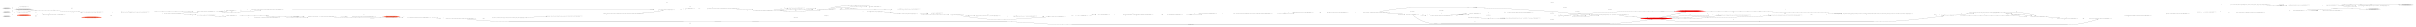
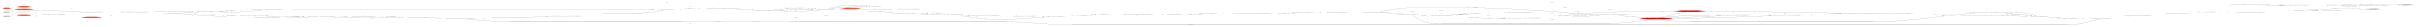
node "String name@@@2@@@['0', '0', '1']": fillcolor white -> tomato
node "configure['0', '0', '1']": fillcolor lightgray -> tomato
node "_disableRpFilter = true@@@27@@@['1', '1', '0']": fillcolor white -> tomato
node "Map<String,Object> params@@@2@@@['1', '1', '1']": fillcolor lightgray -> tomato
node "_sslEnabled = false@@@14@@@['1', '1', '0']": fillcolor tomato -> white
